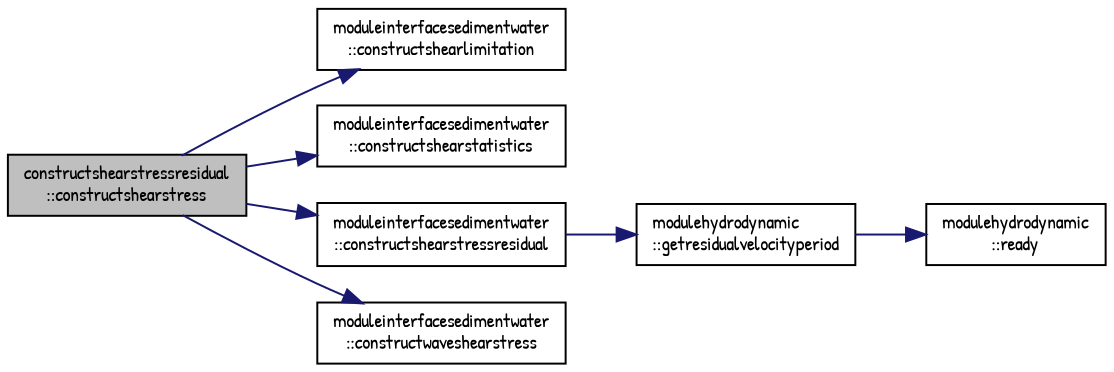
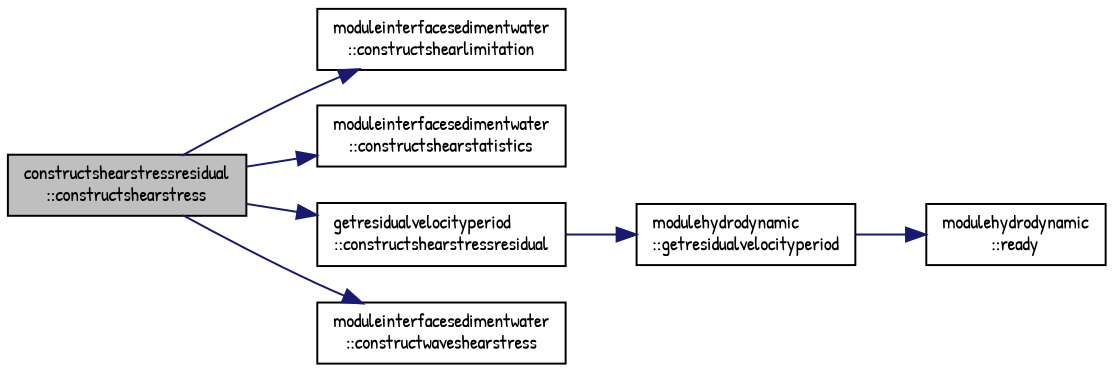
node "moduleinterfacesedimentwater ::constructshearstressresidual": label "moduleinterfacesedimentwater ::constructshearstressresidual" -> "getresidualvelocityperiod ::constructshearstressresidual"
